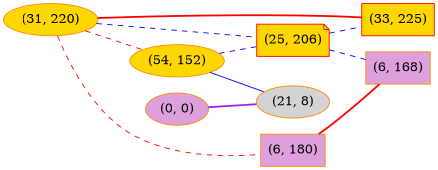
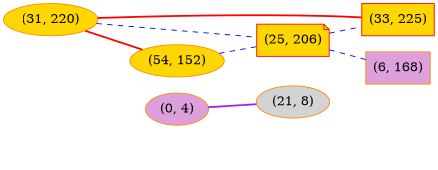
edge "(31, 220)" -- "(54, 152)": style dashed -> bold
edge "(54, 152)" -- "(21, 8)": removed
node "(0, 0)": label "(0, 0)" -> "(0, 4)"
node "(6, 180)": removed
